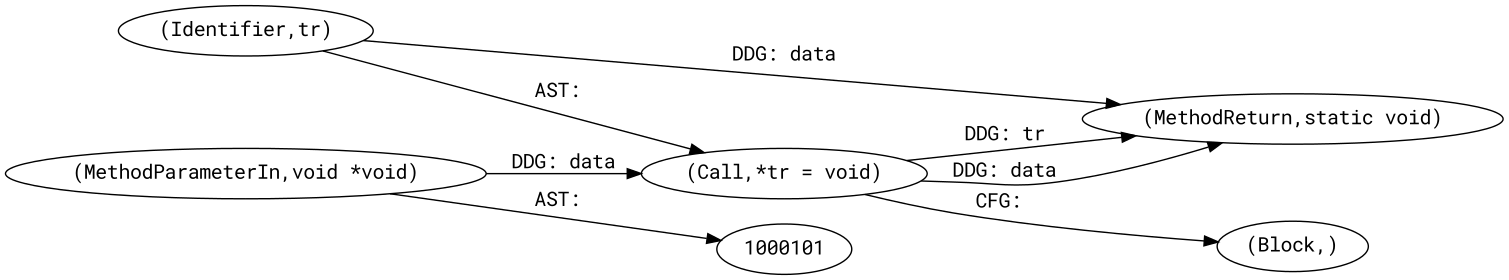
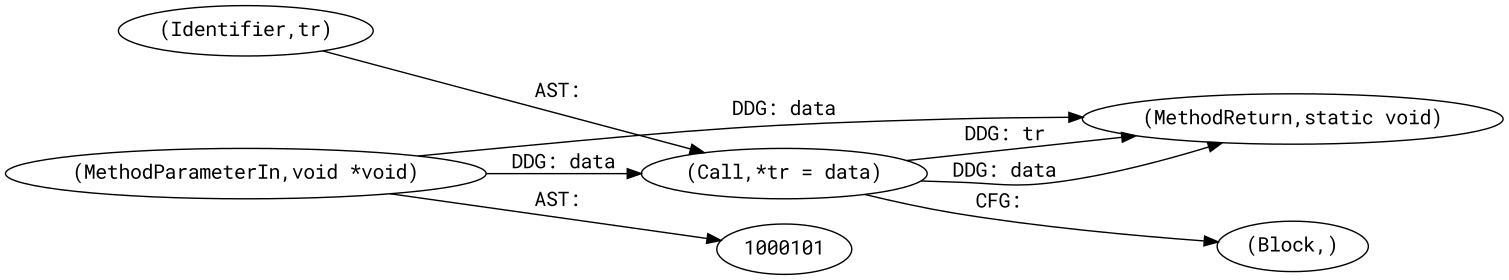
edge "(Identifier,tr)" -> "(MethodReturn,static void)": now "(MethodParameterIn,void *void)" -> "(MethodReturn,static void)"
node "(Call,*tr = void)": label "(Call,*tr = void)" -> "(Call,*tr = data)"
